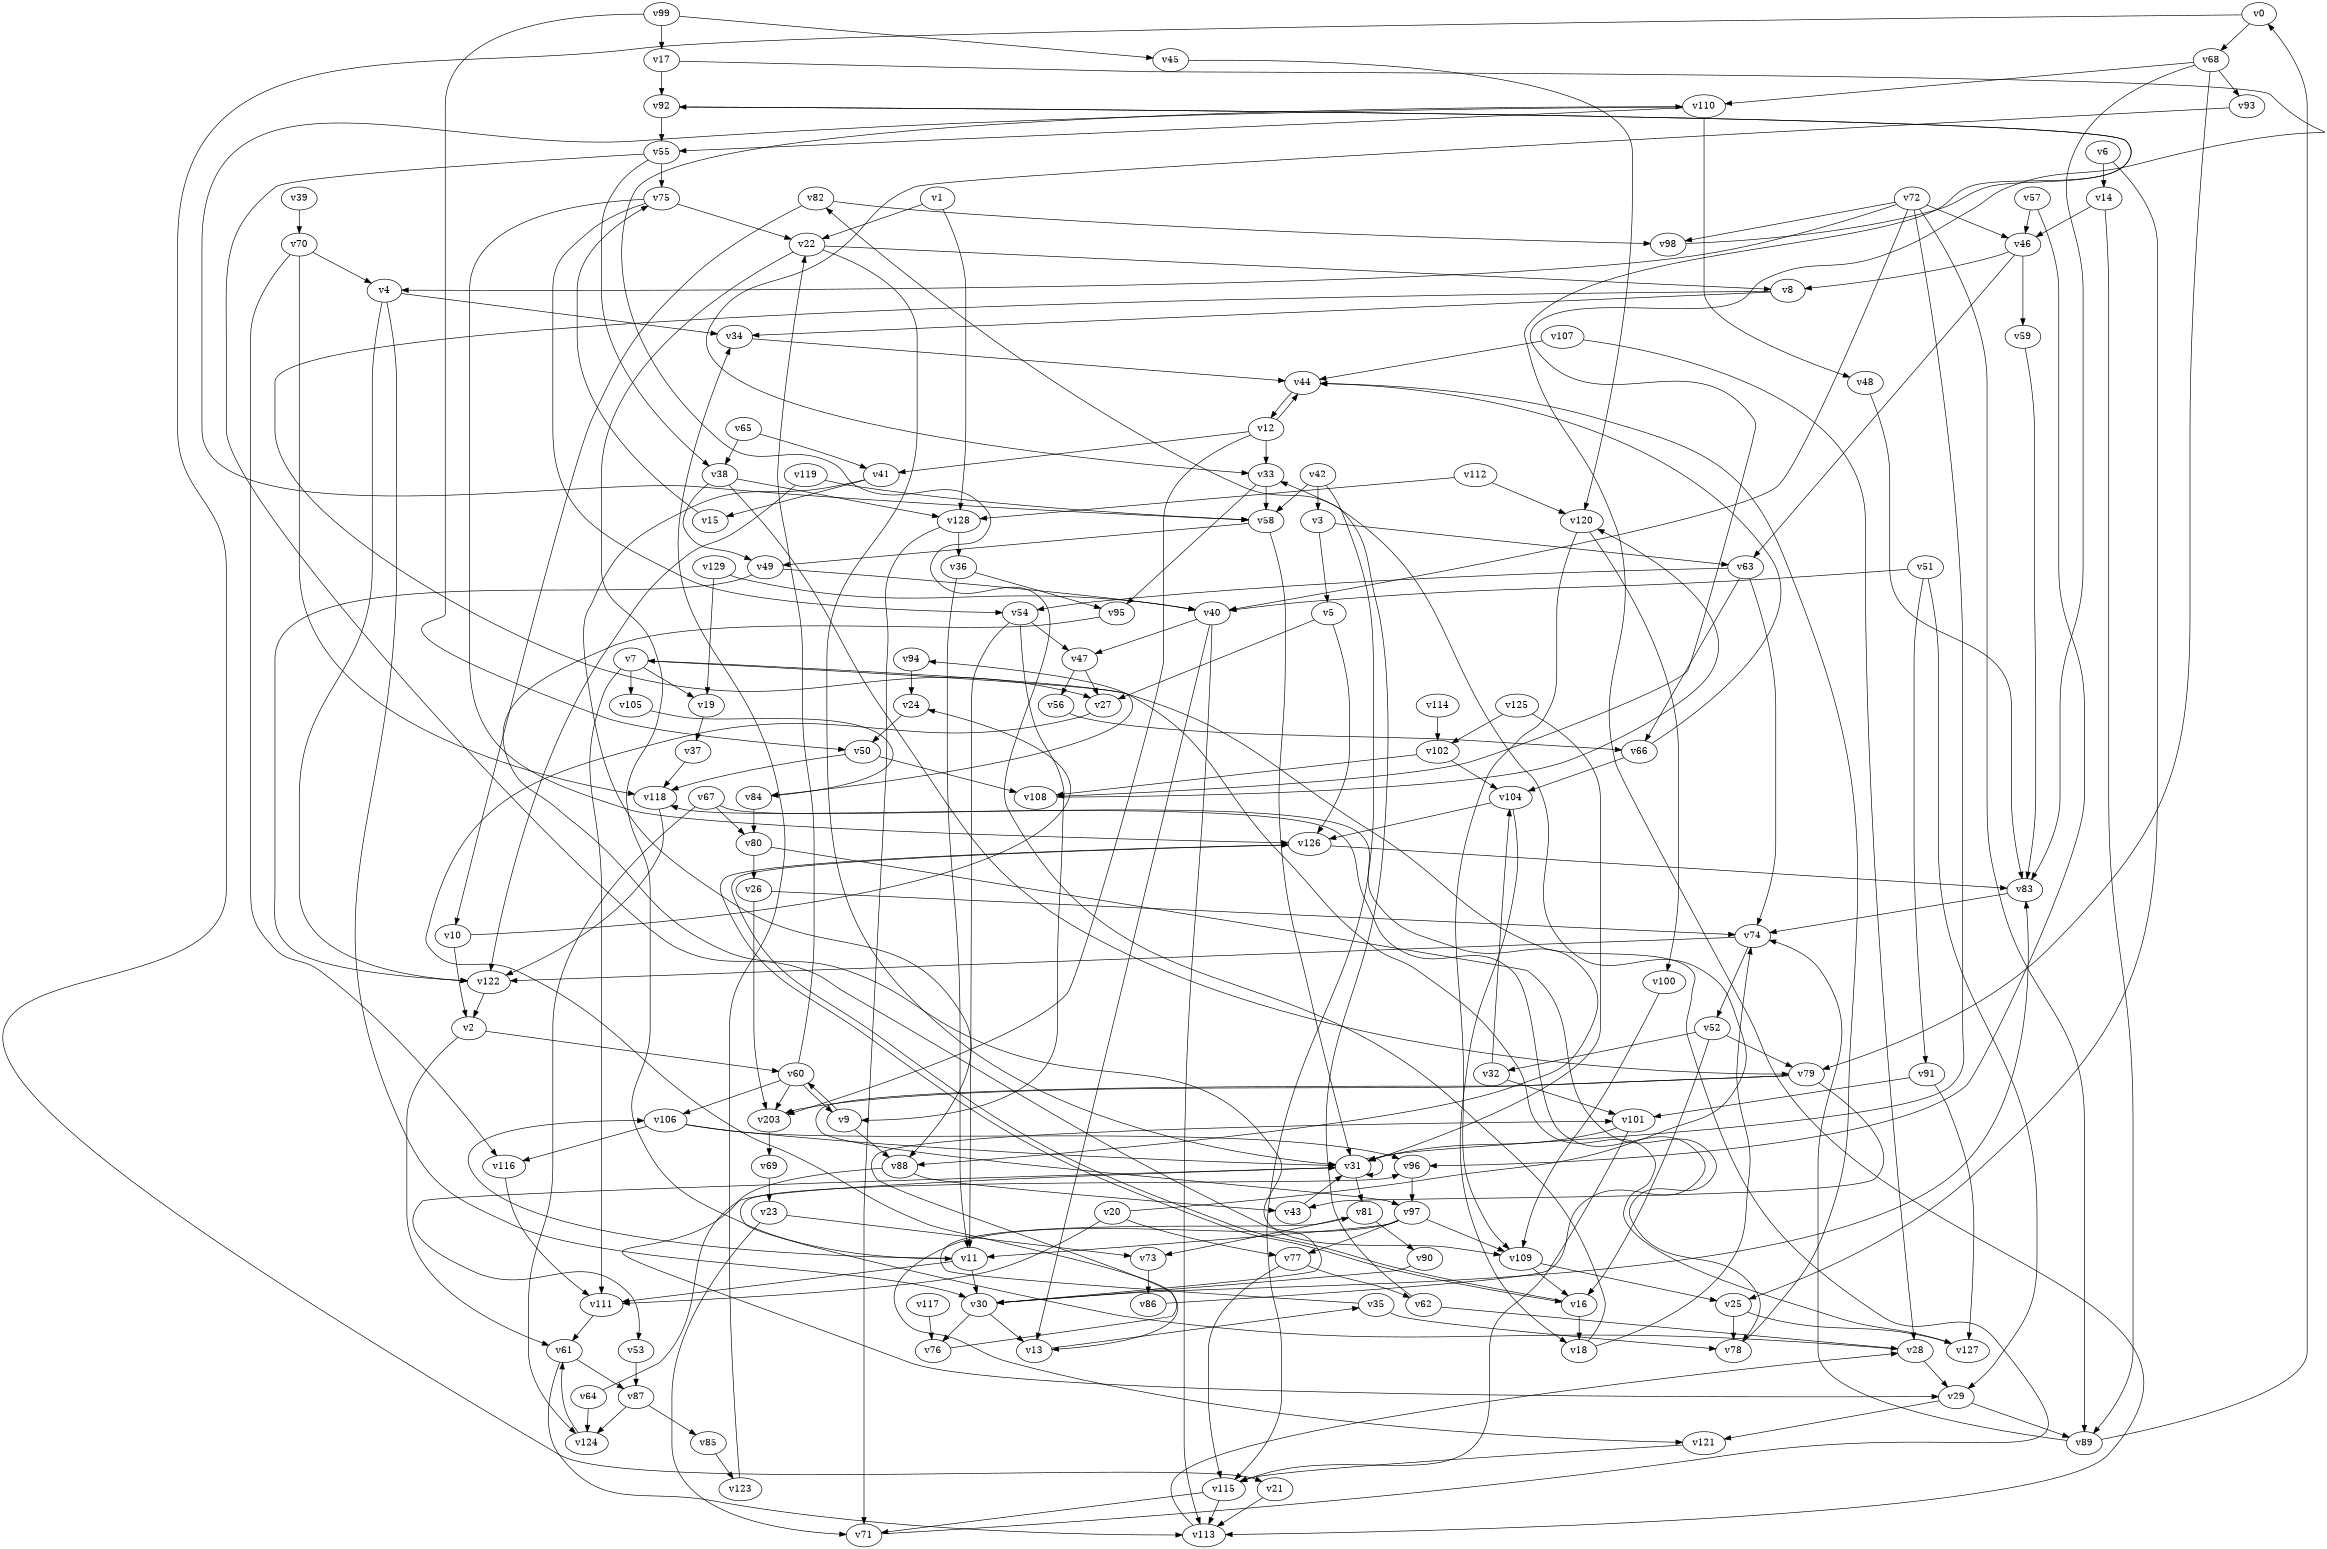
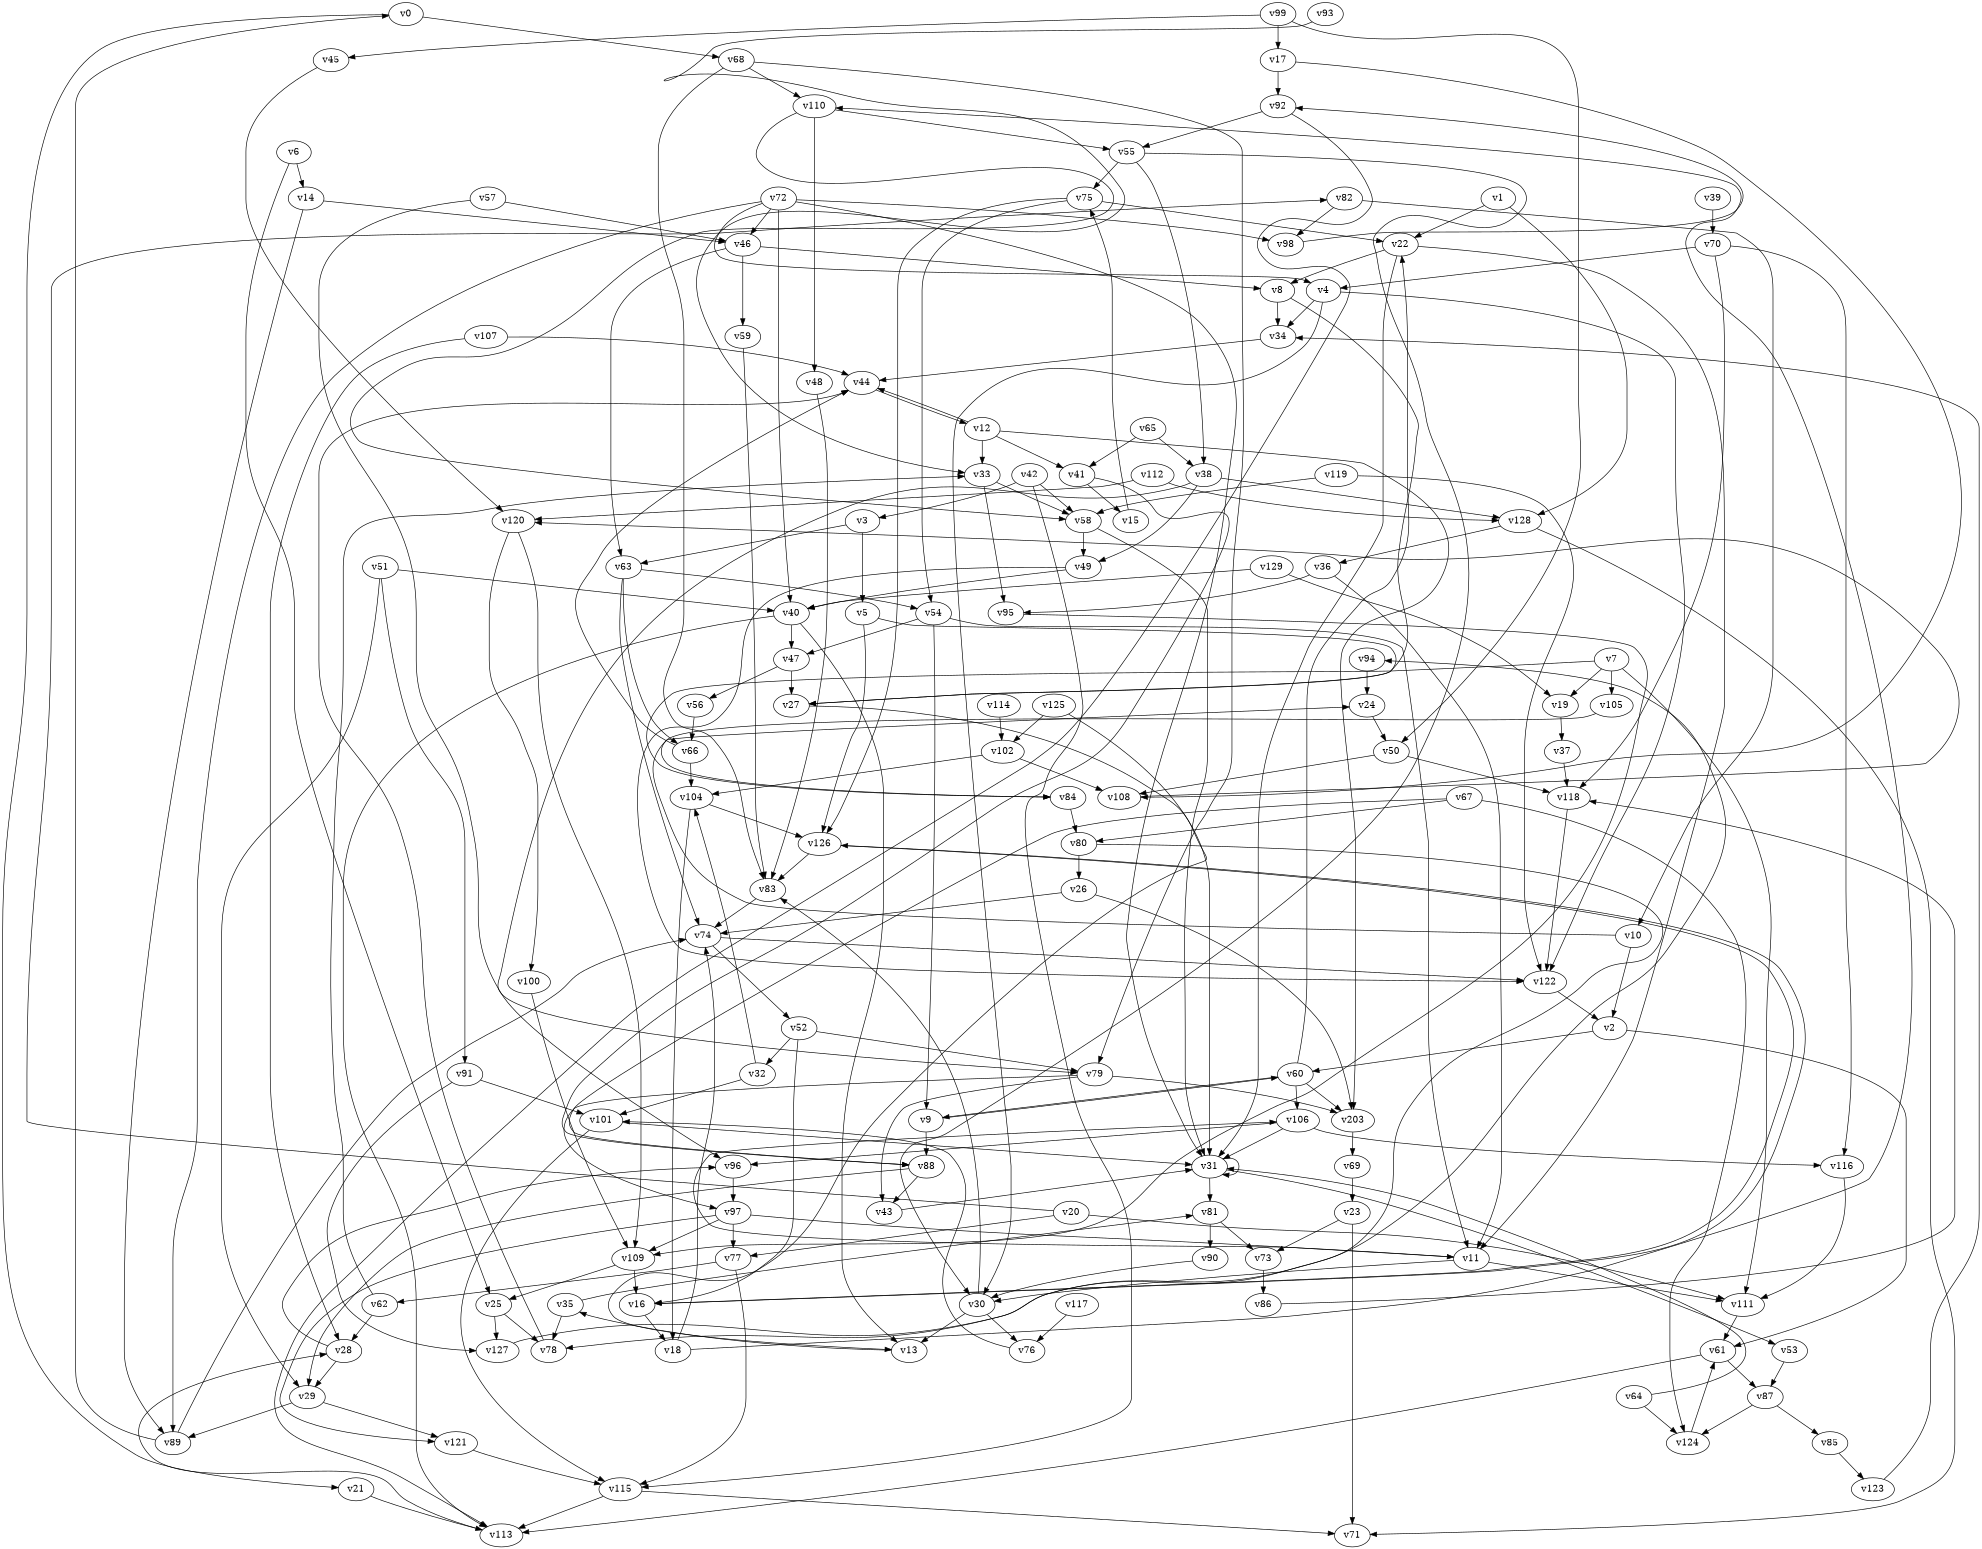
edge "v68" -> "v93": removed
edge "v71" -> "v7": removed
